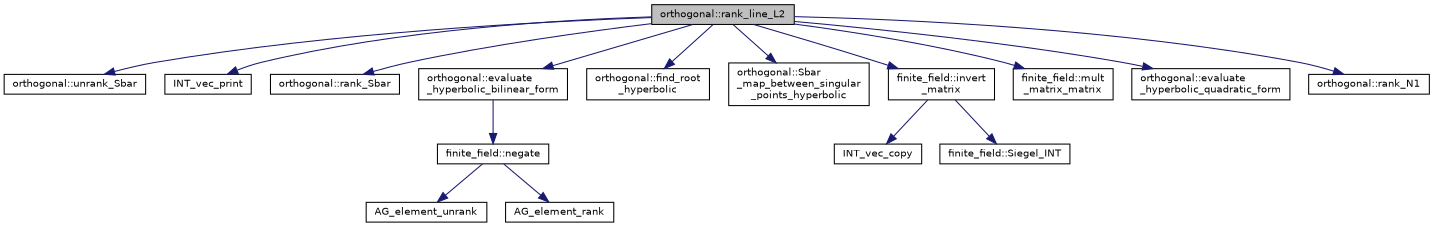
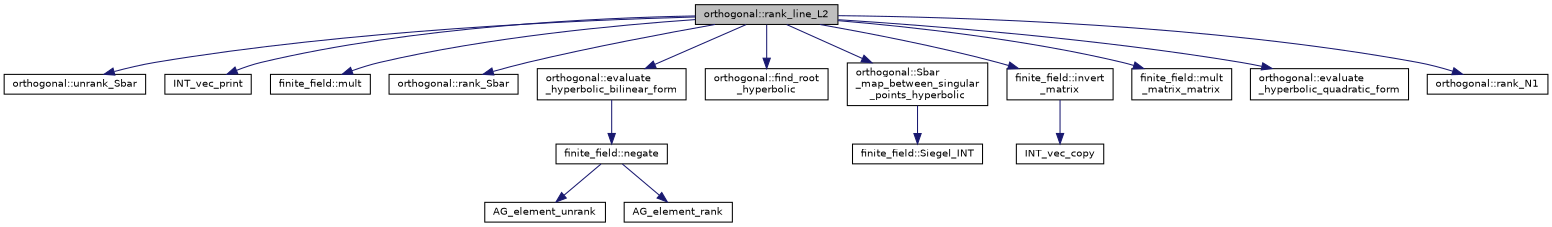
node "finite_field::mult": added
edge "finite_field::invert _matrix" -> "finite_field::Siegel_INT": now "orthogonal::Sbar _map_between_singular _points_hyperbolic" -> "finite_field::Siegel_INT"
